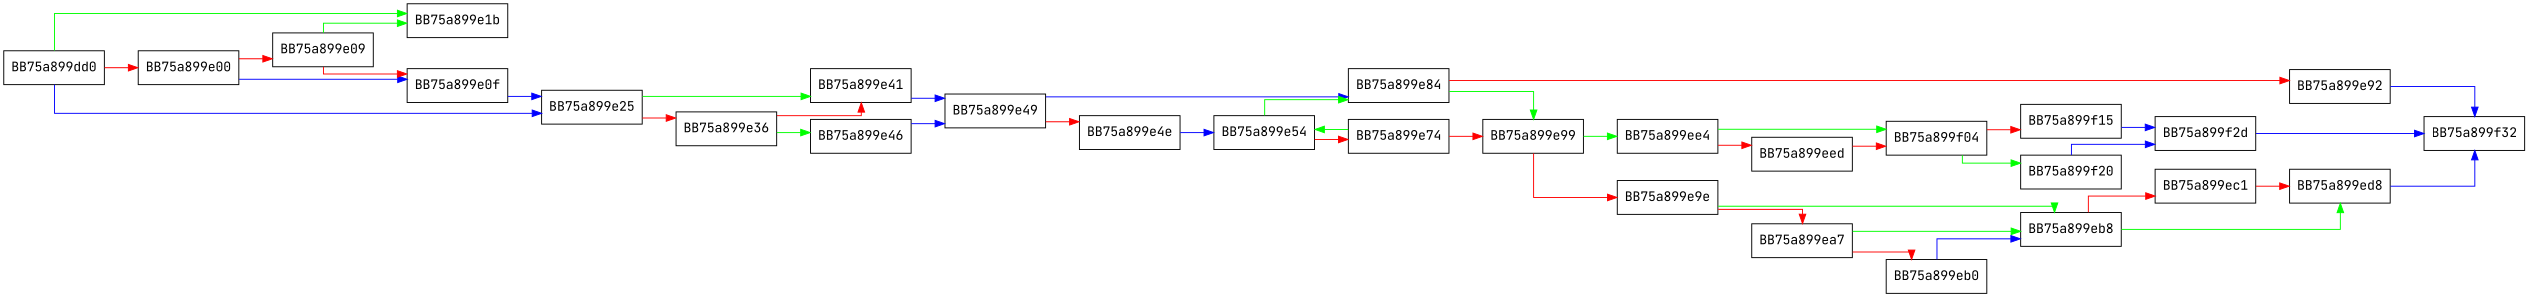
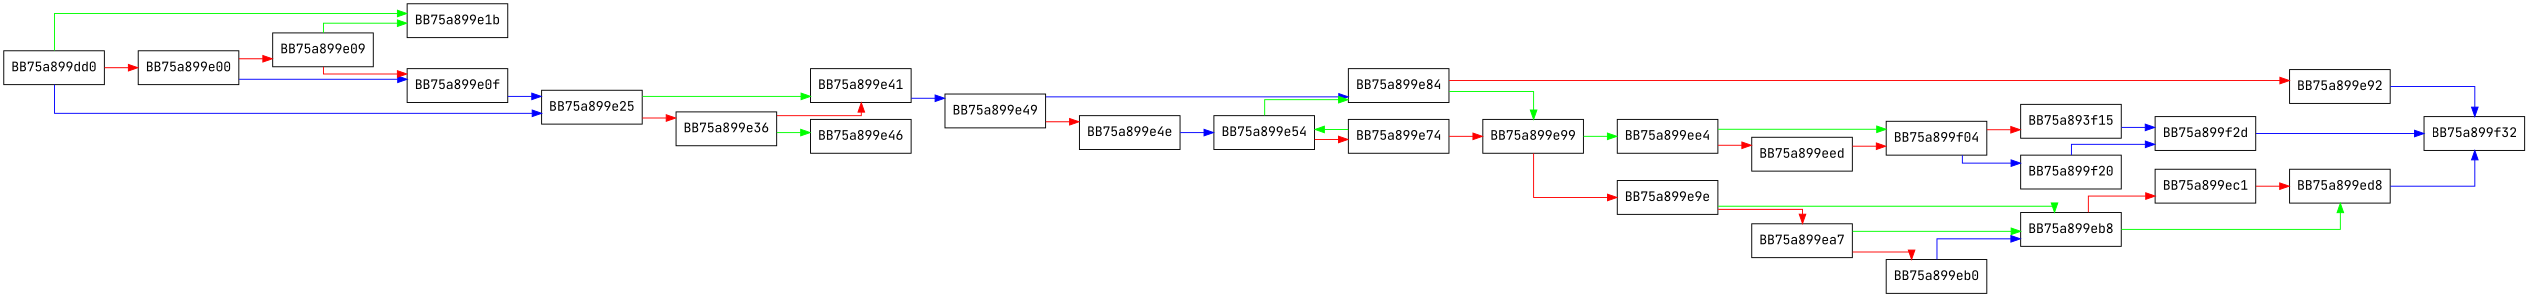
node "BB75a899f15": label "BB75a899f15" -> "BB75a893f15"
edge "BB75a899e46" -> "BB75a899e49": removed
edge "BB75a899f04" -> "BB75a899f20": color green -> blue
